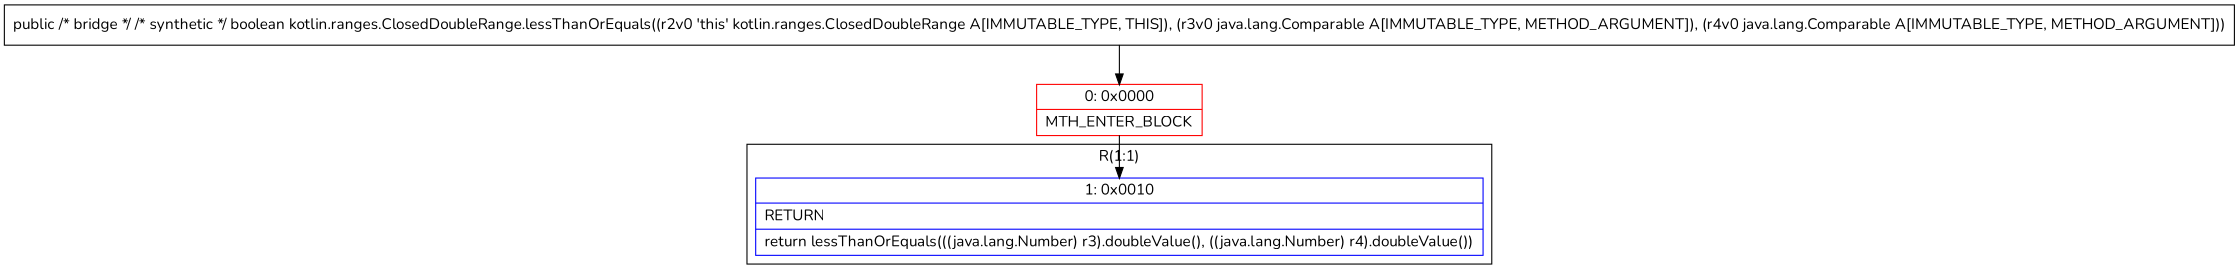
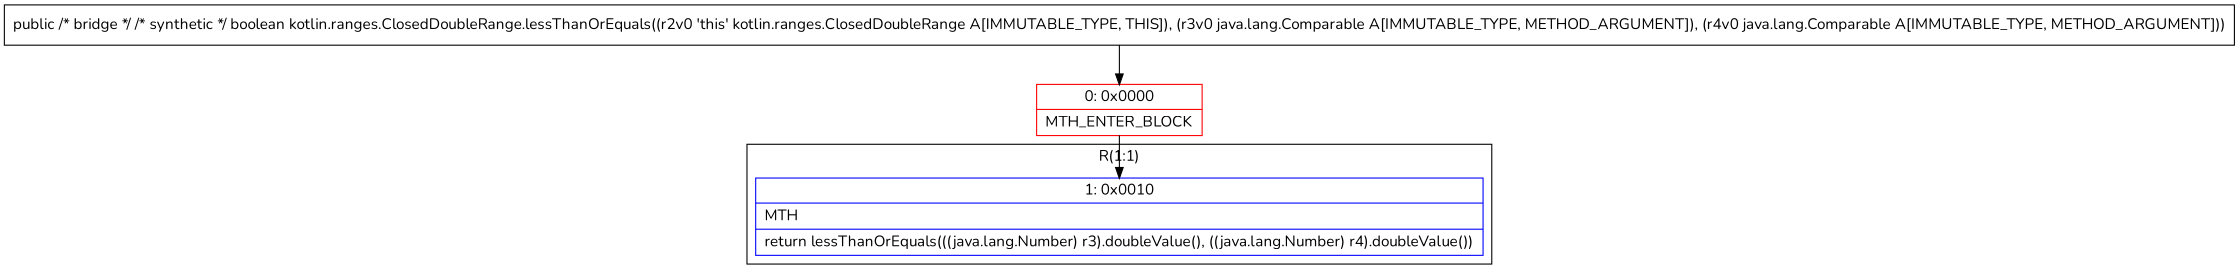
node "1: 0x0010": text "RETURN" -> "MTH"
